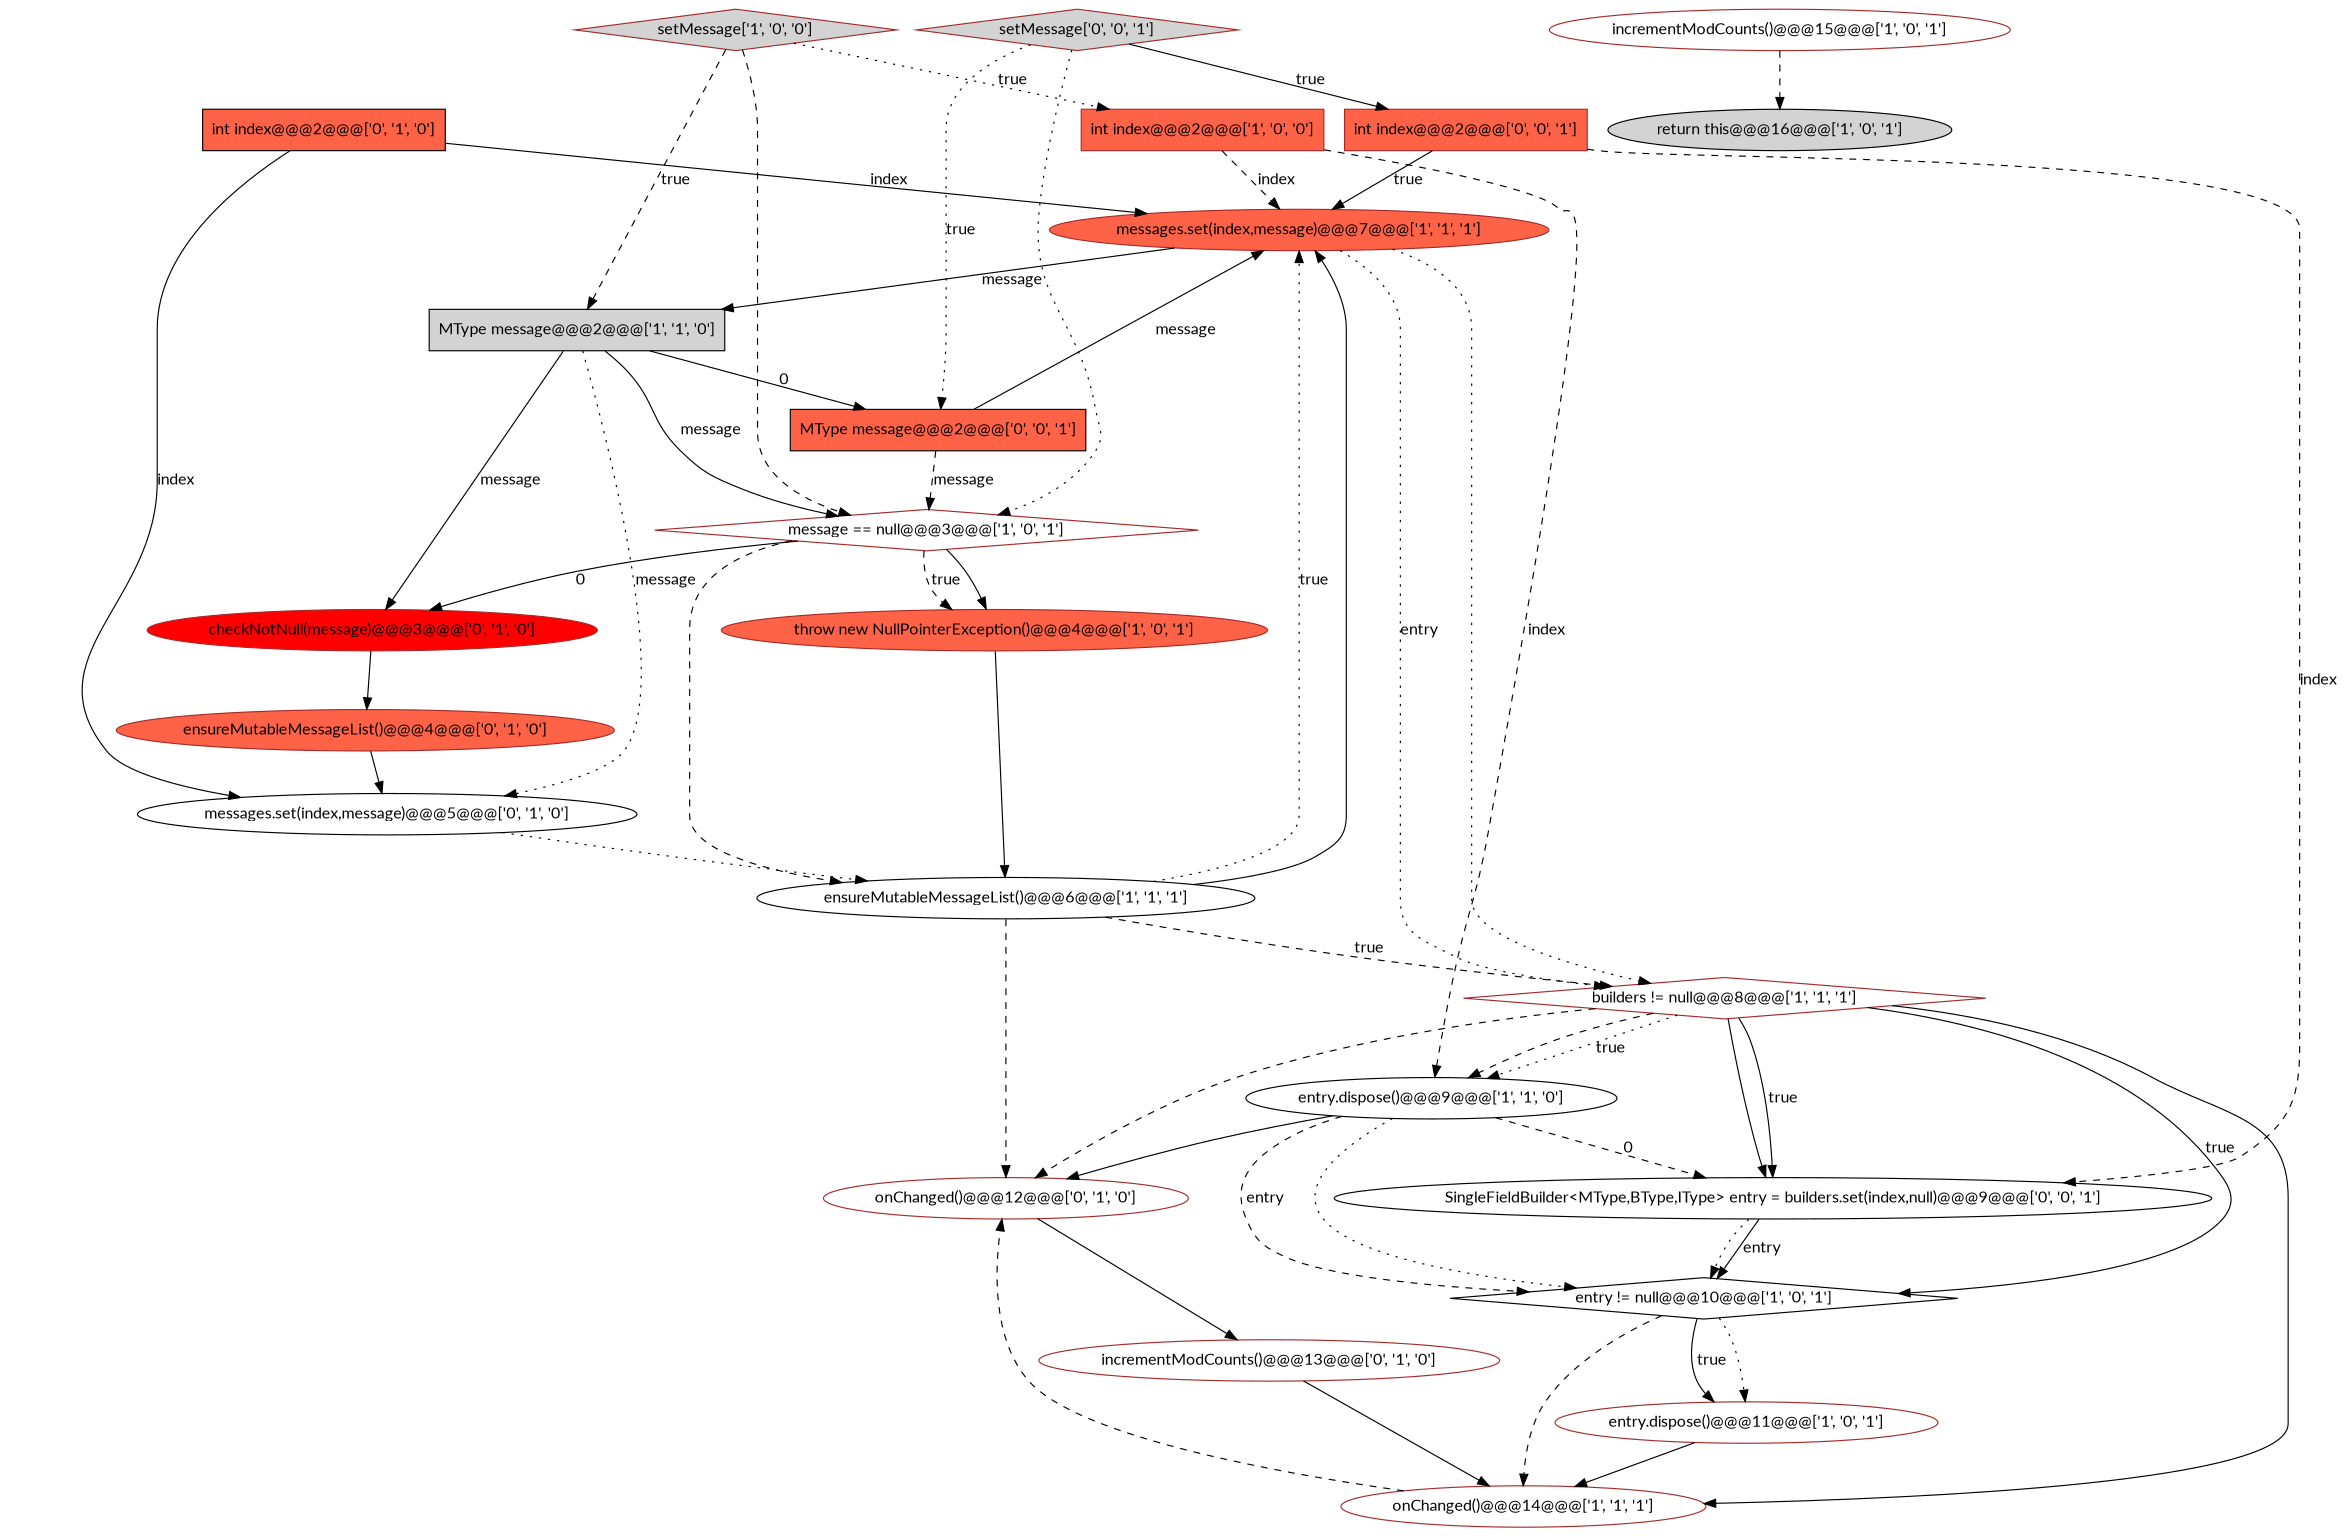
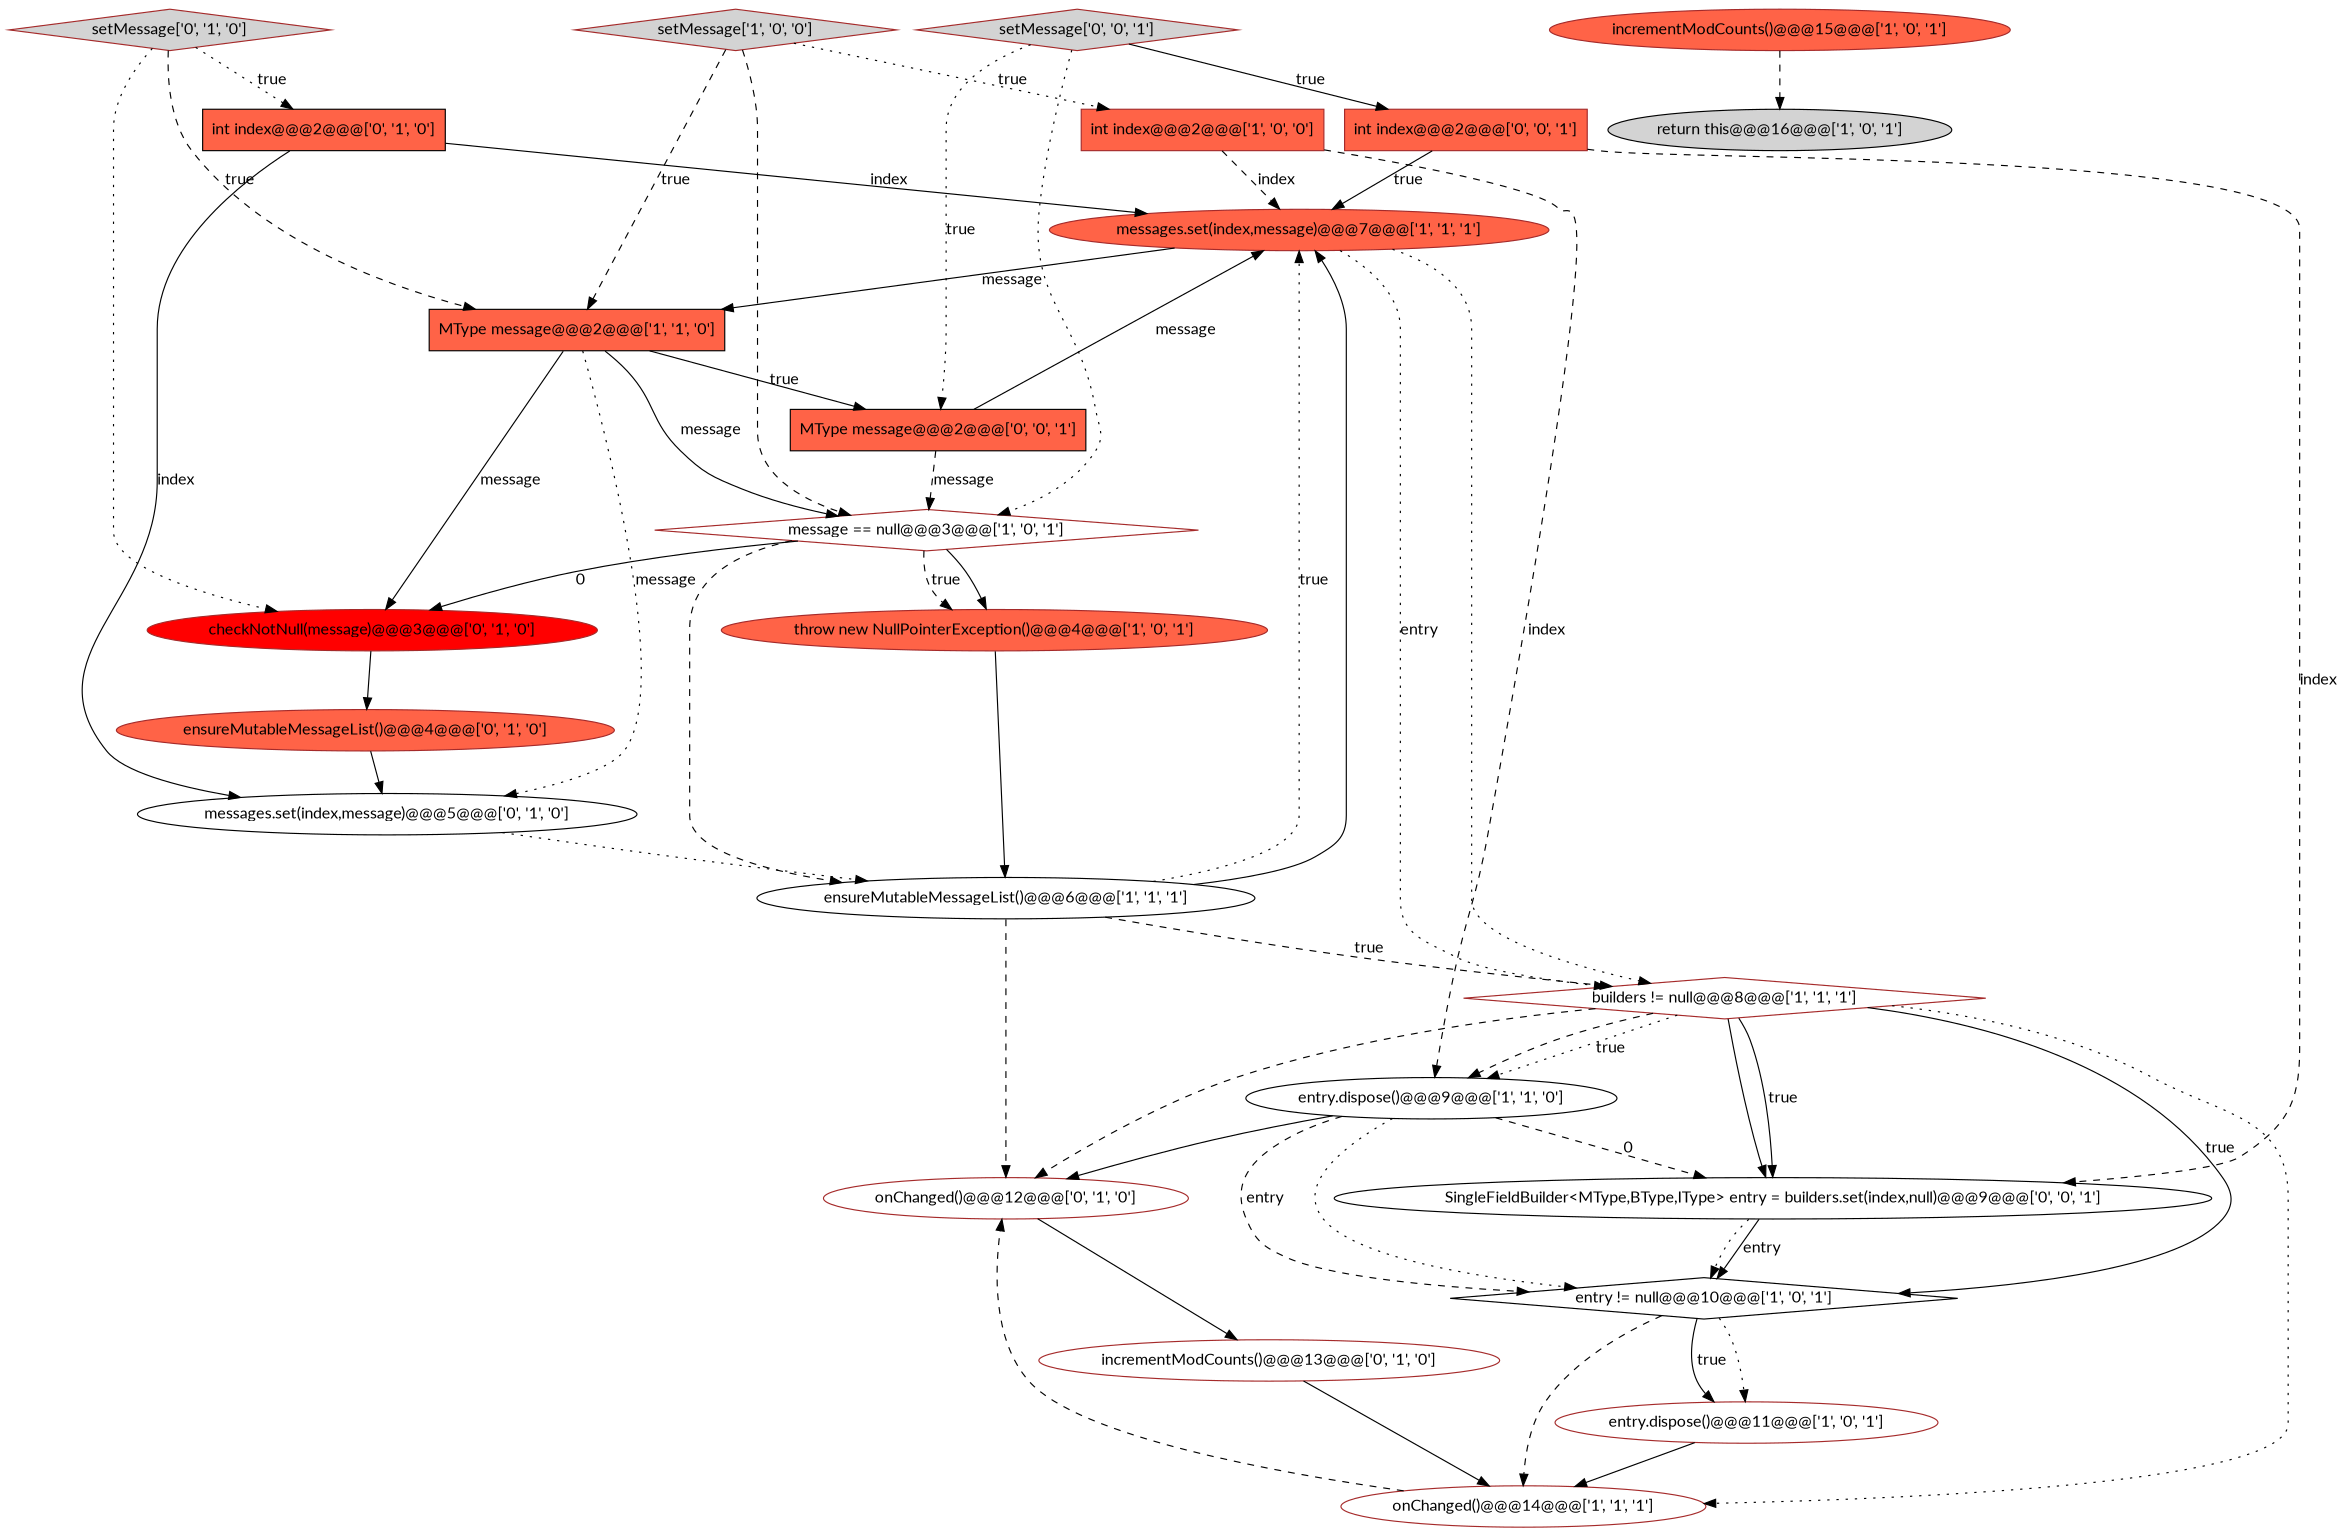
node "setMessage['0', '1', '0']": added
node "incrementModCounts()@@@15@@@['1', '0', '1']": fillcolor white -> tomato
node "MType message@@@2@@@['1', '1', '0']": fillcolor lightgray -> tomato
edge "MType message@@@2@@@['1', '1', '0']" -> "MType message@@@2@@@['0', '0', '1']": label "0" -> "true"
edge "builders != null@@@8@@@['1', '1', '1']" -> "onChanged()@@@14@@@['1', '1', '1']": style solid -> dotted
